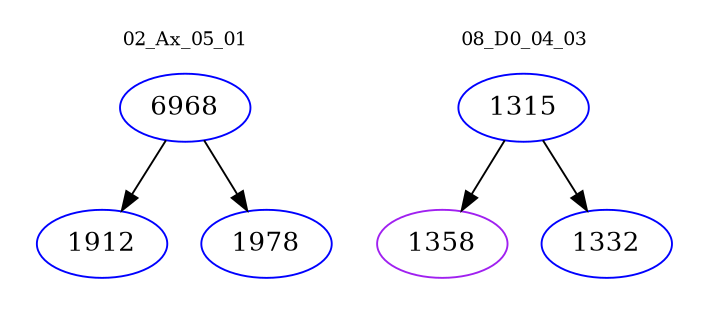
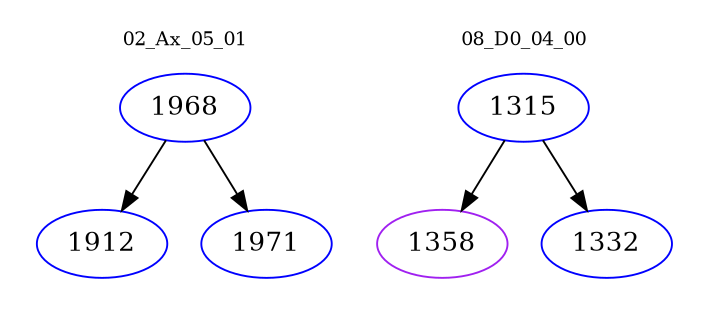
cluster "08_D0_04_03": label "08_D0_04_03" -> "08_D0_04_00"
node "6968": label "6968" -> "1968"
node "1978": label "1978" -> "1971"
